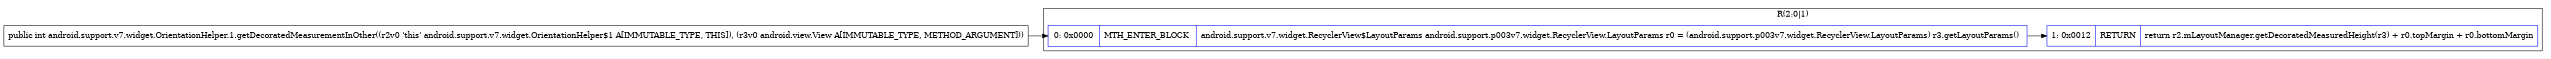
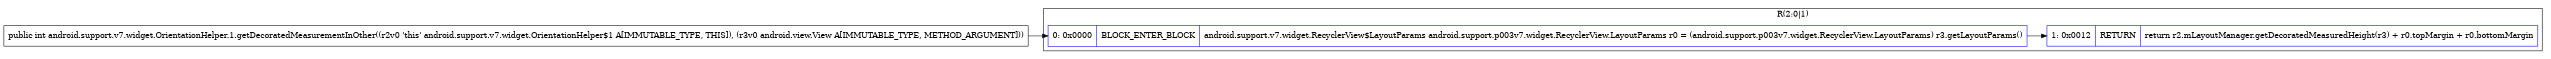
node "0: 0x0000": text "MTH_ENTER_BLOCK" -> "BLOCK_ENTER_BLOCK"
